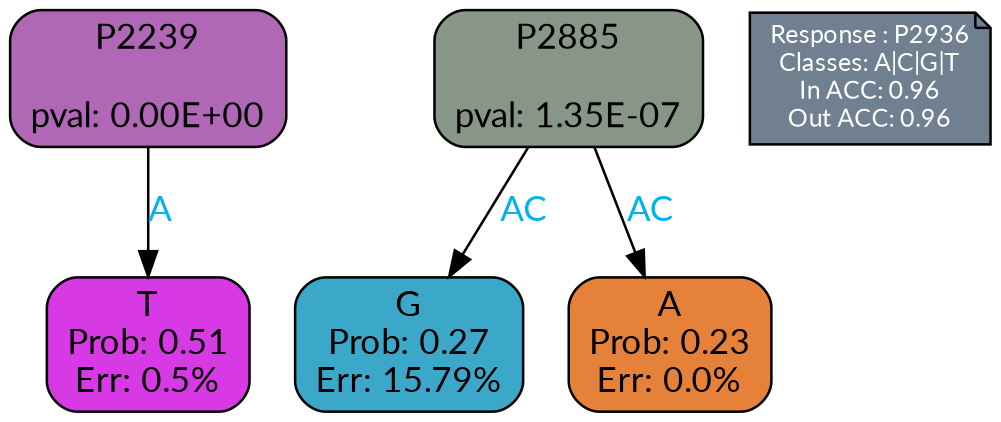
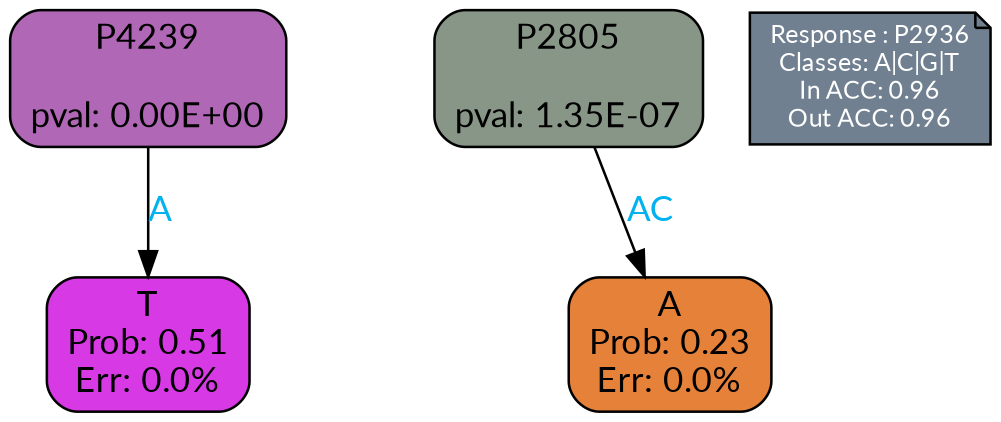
node "P2239 pval: 0.00E+00": label "P2239 pval: 0.00E+00" -> "P4239 pval: 0.00E+00"
node "P2885 pval: 1.35E-07": label "P2885 pval: 1.35E-07" -> "P2805 pval: 1.35E-07"
node "T Prob: 0.51 Err: 0.5%": label "T Prob: 0.51 Err: 0.5%" -> "T Prob: 0.51 Err: 0.0%"
node "G Prob: 0.27 Err: 15.79%": removed
